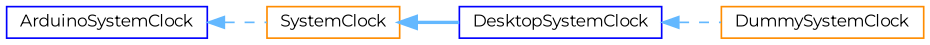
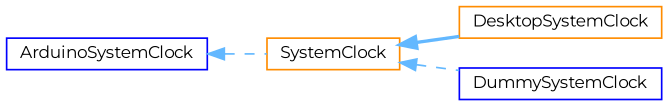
node "DesktopSystemClock": color blue -> darkorange
edge "DummySystemClock" -> "DesktopSystemClock": now "DummySystemClock" -> "SystemClock"
node "DummySystemClock": color darkorange -> blue
